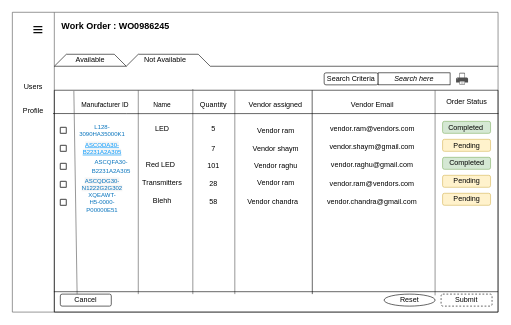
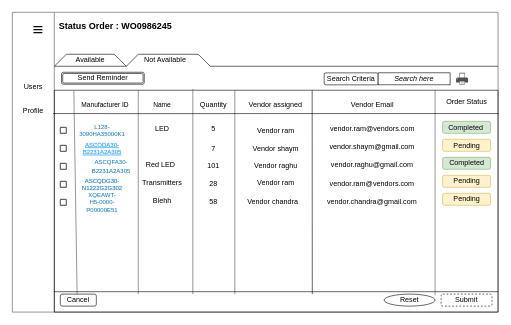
node "Work Order : WO0986245": label "Work Order : WO0986245" -> "Status Order : WO0986245"
node "Send Reminder": added
node "Cancel": size 51x12 -> 36x12
